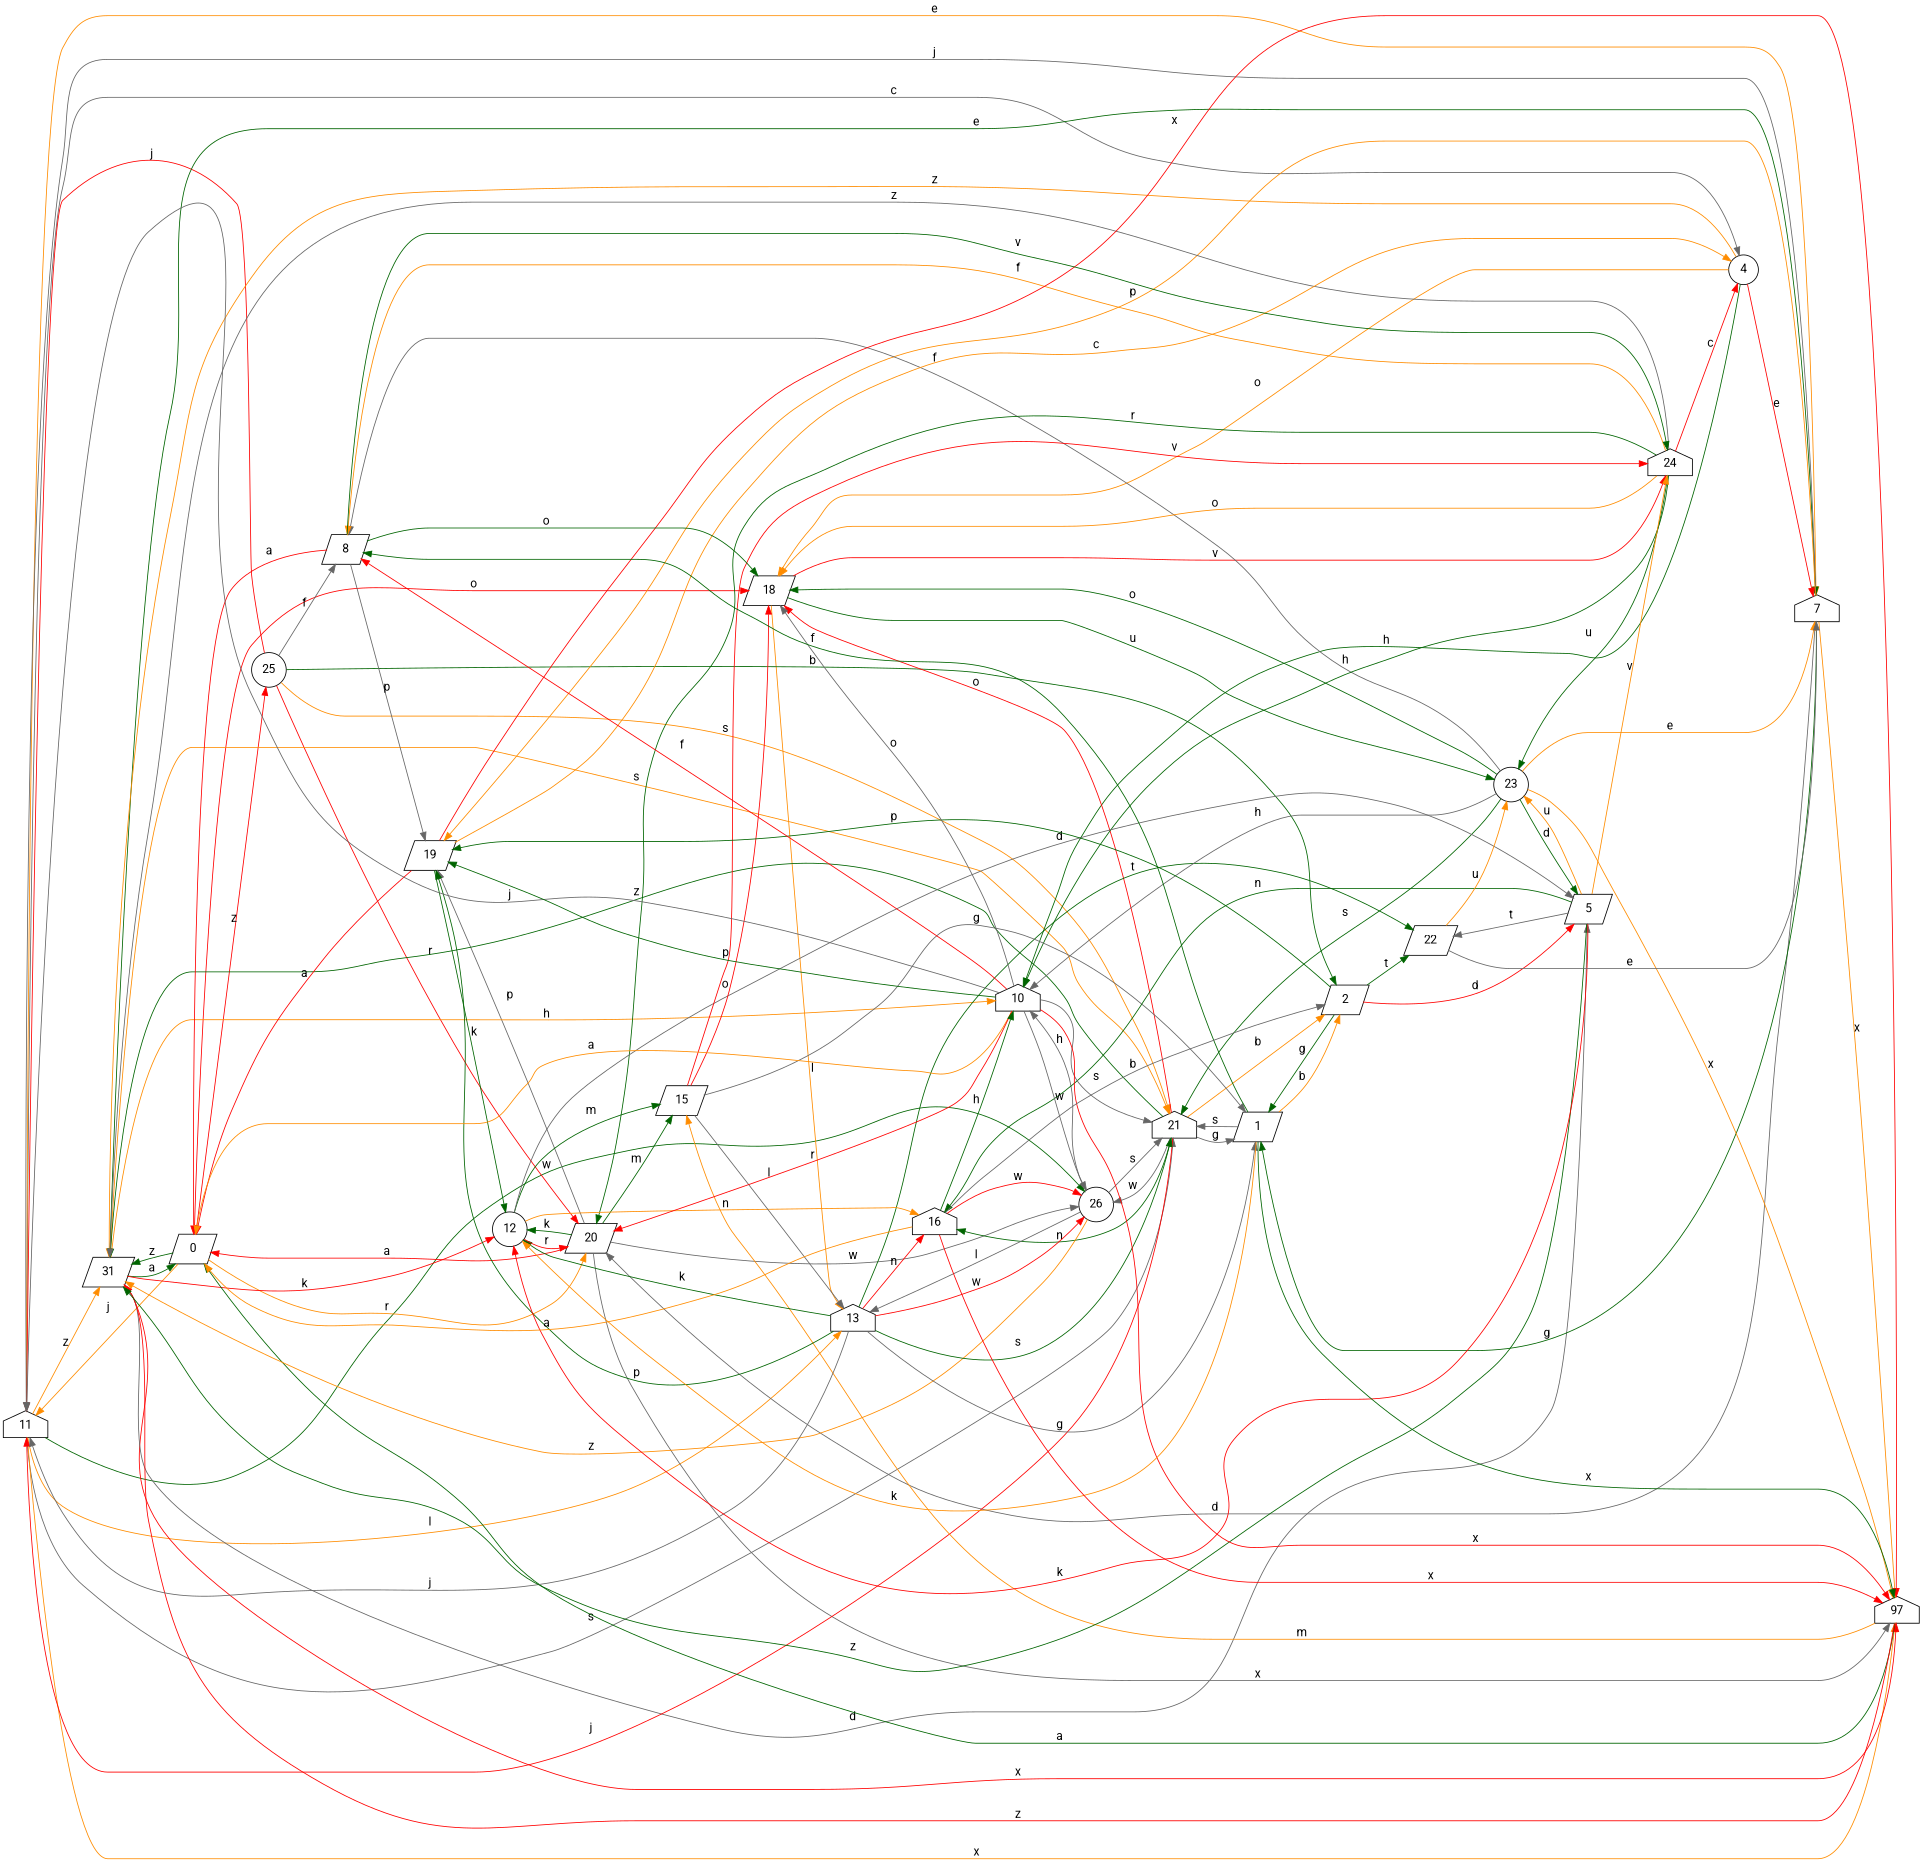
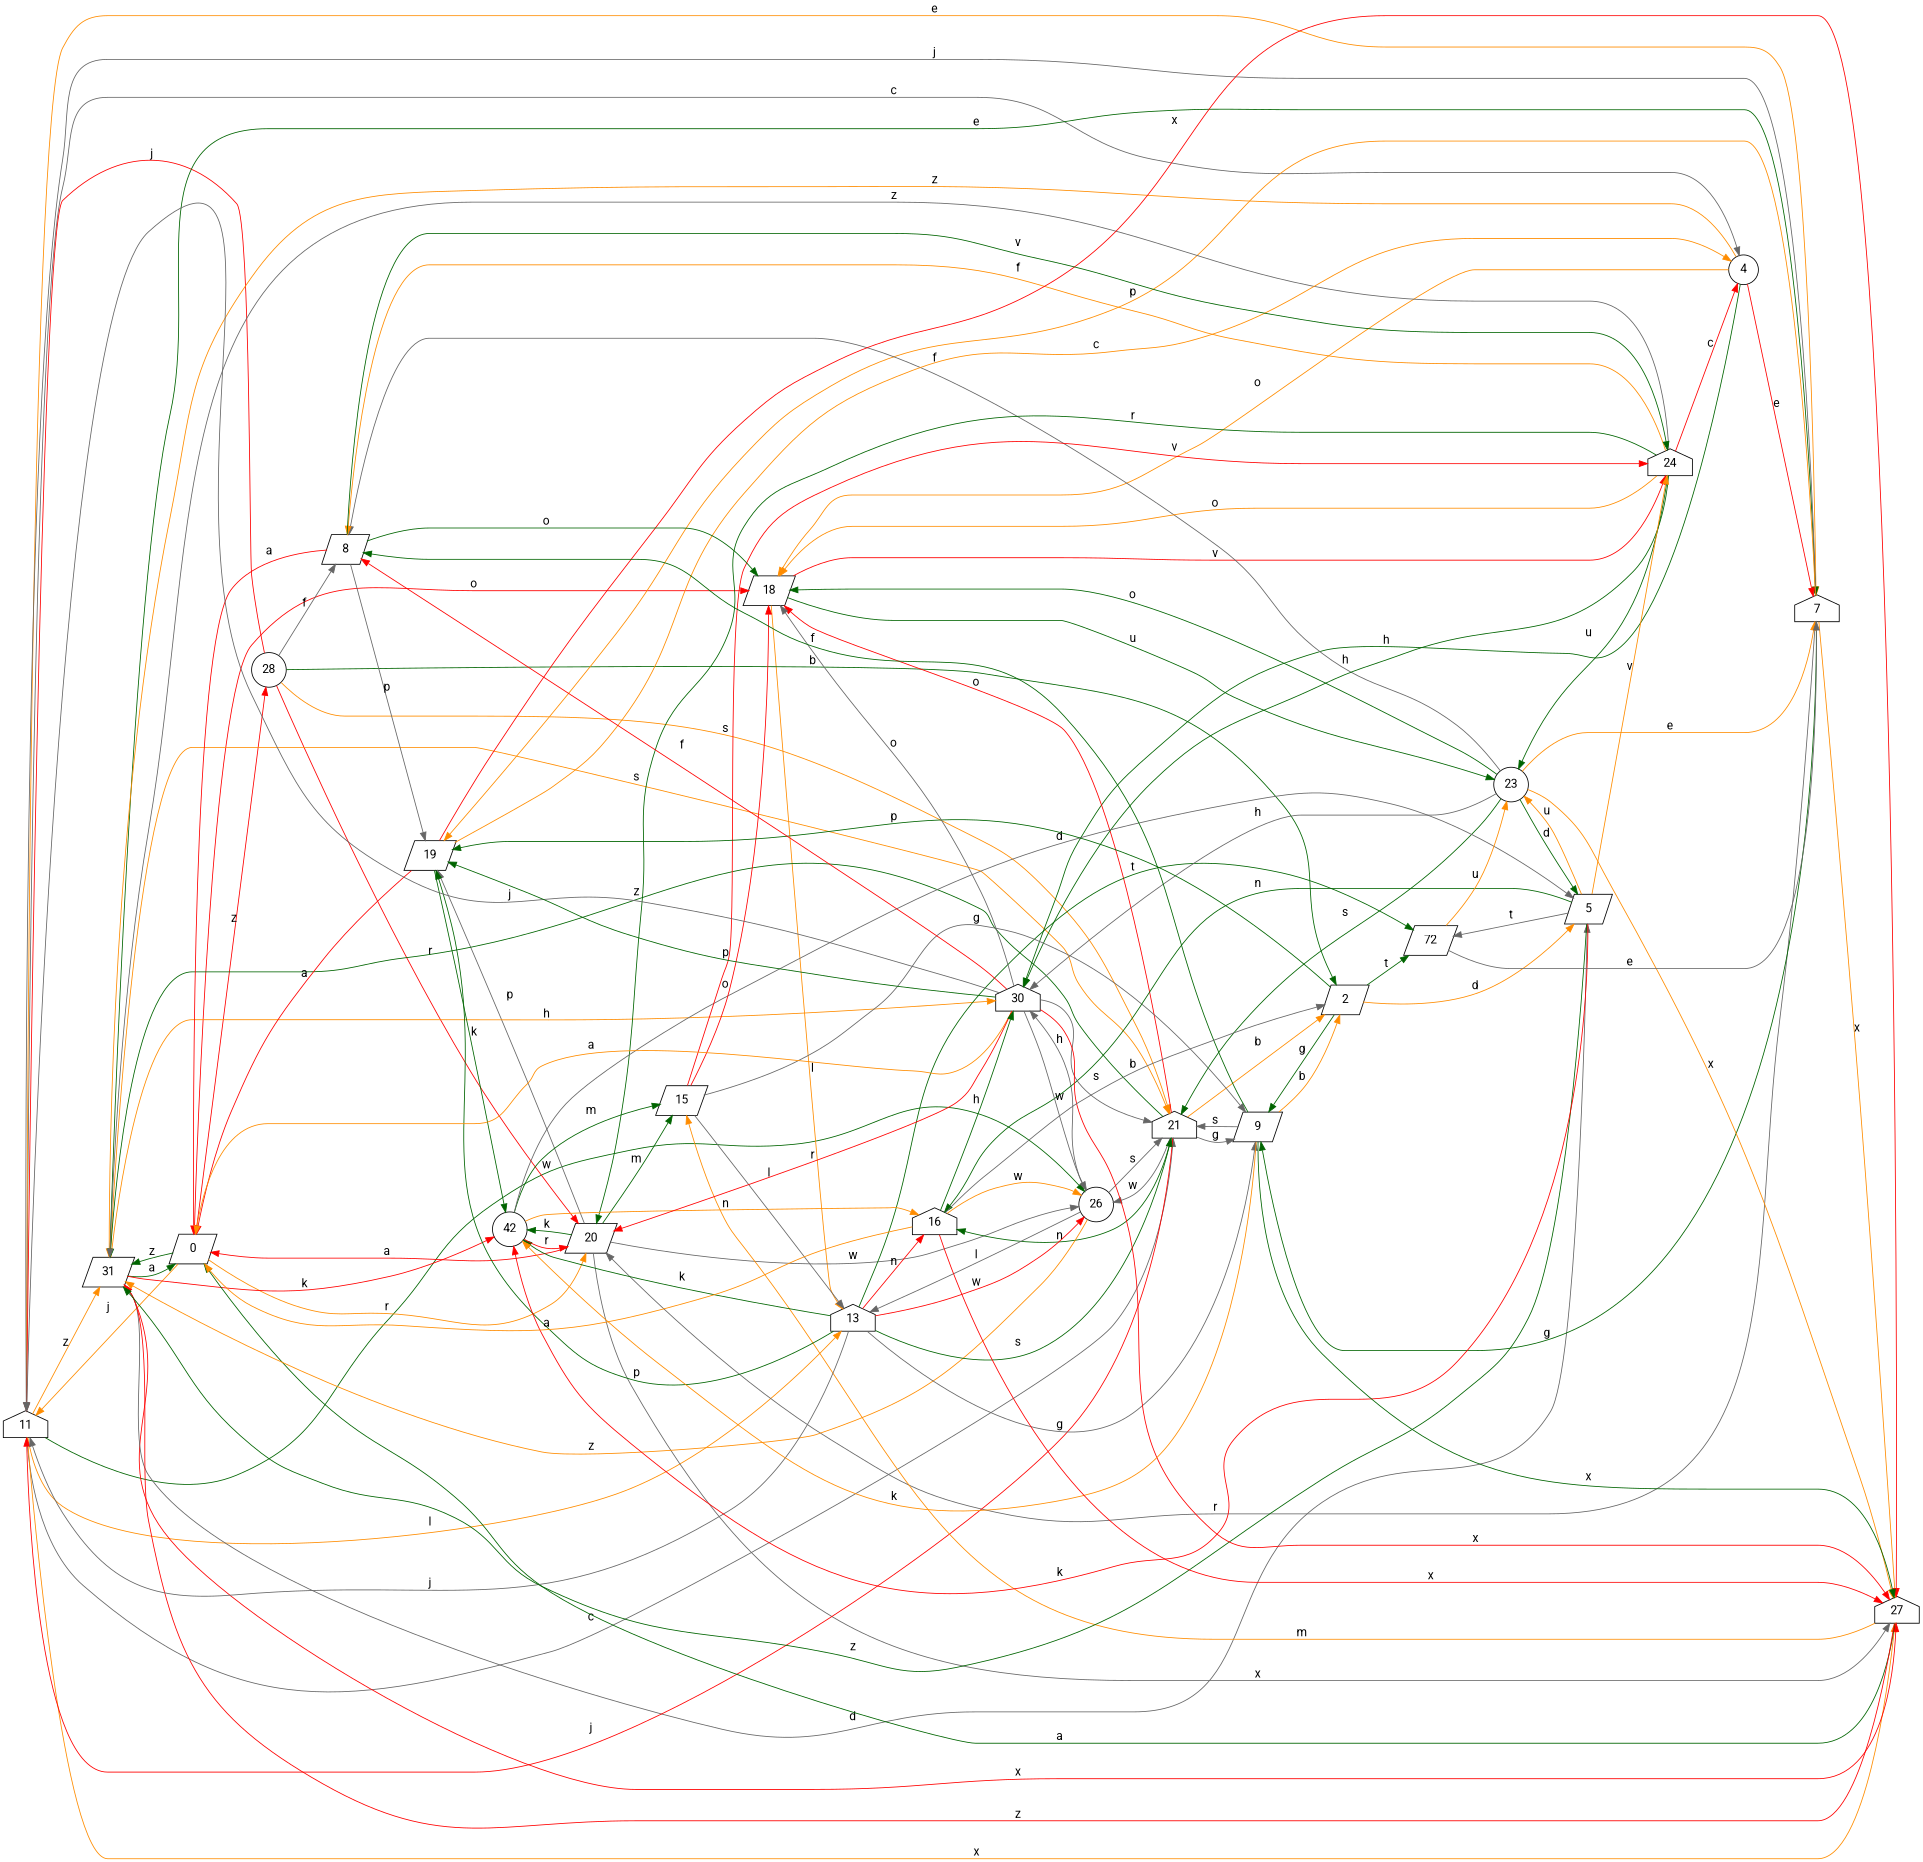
node "25": label "25" -> "28"
node "22": label "22" -> "72"
edge "2" -> "5": color red -> darkorange
node "10": label "10" -> "30"
node "1": label "1" -> "9"
edge "16" -> "26": color red -> darkorange
node "12": label "12" -> "42"
edge "7" -> "20": label "d" -> "r"
node "97": label "97" -> "27"
edge "11" -> "21": label "s" -> "c"
